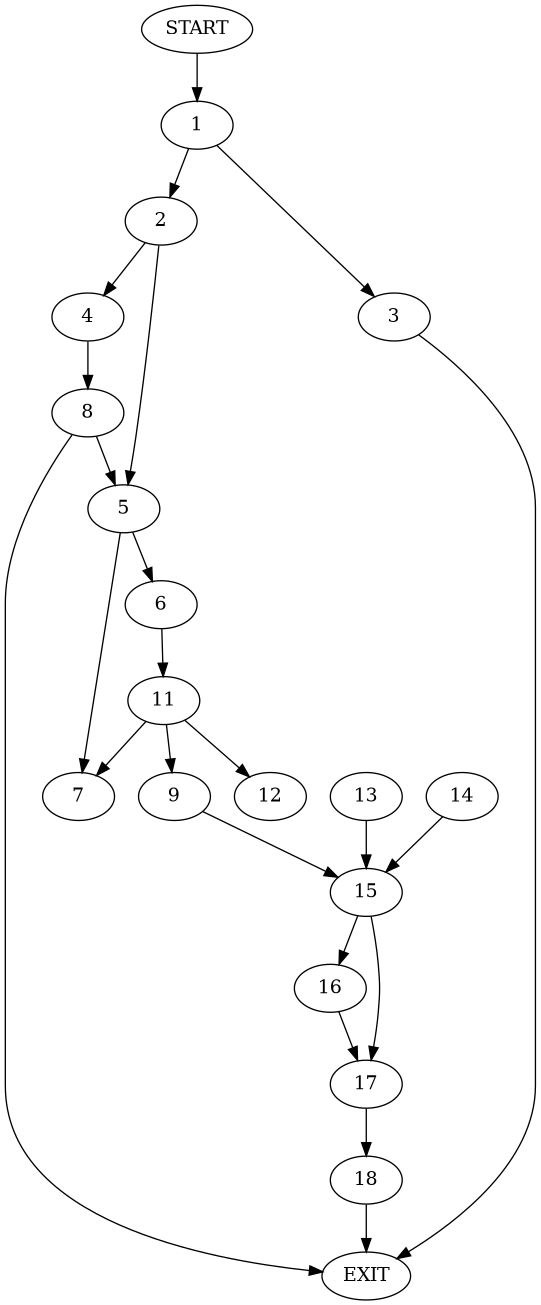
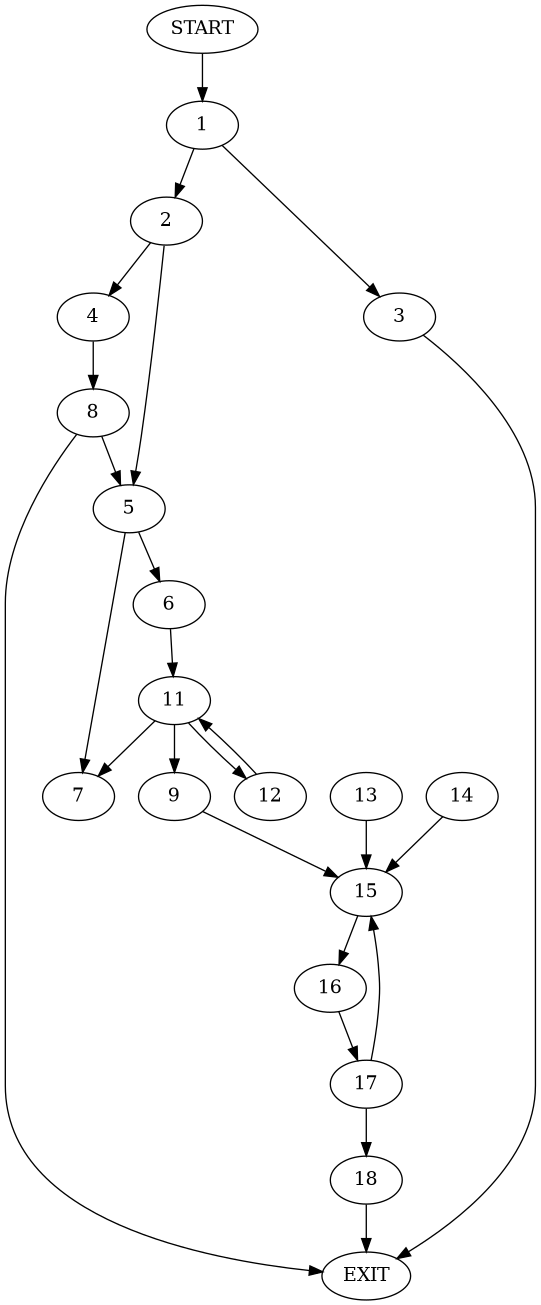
edge "12" -> "11": added
edge "15" -> "17": reversed
